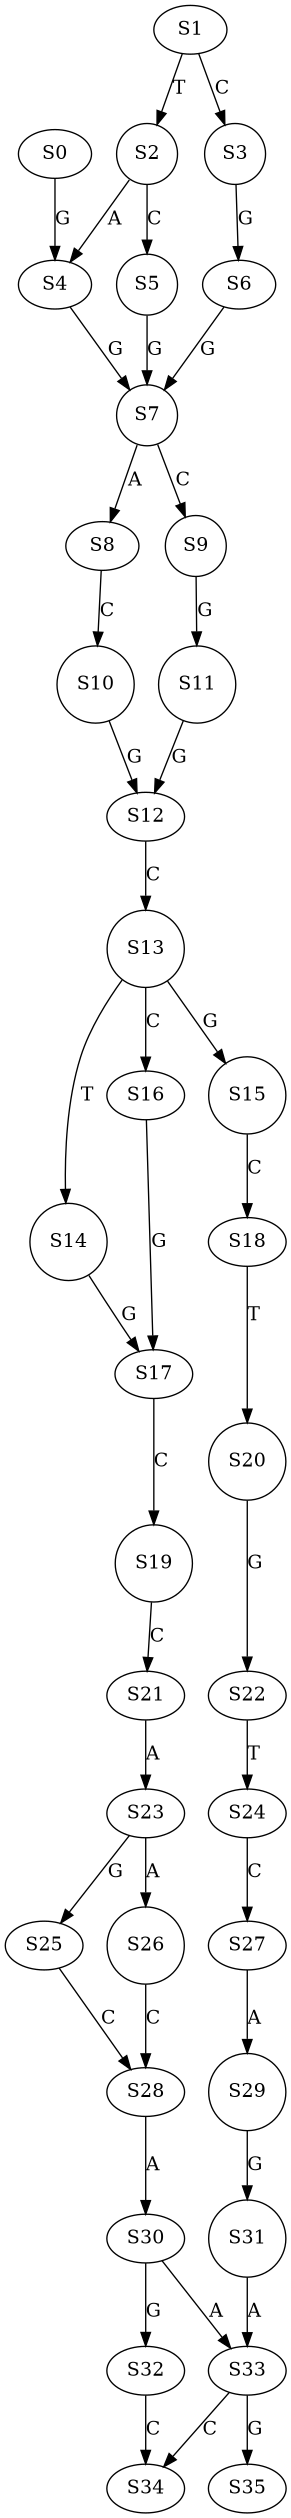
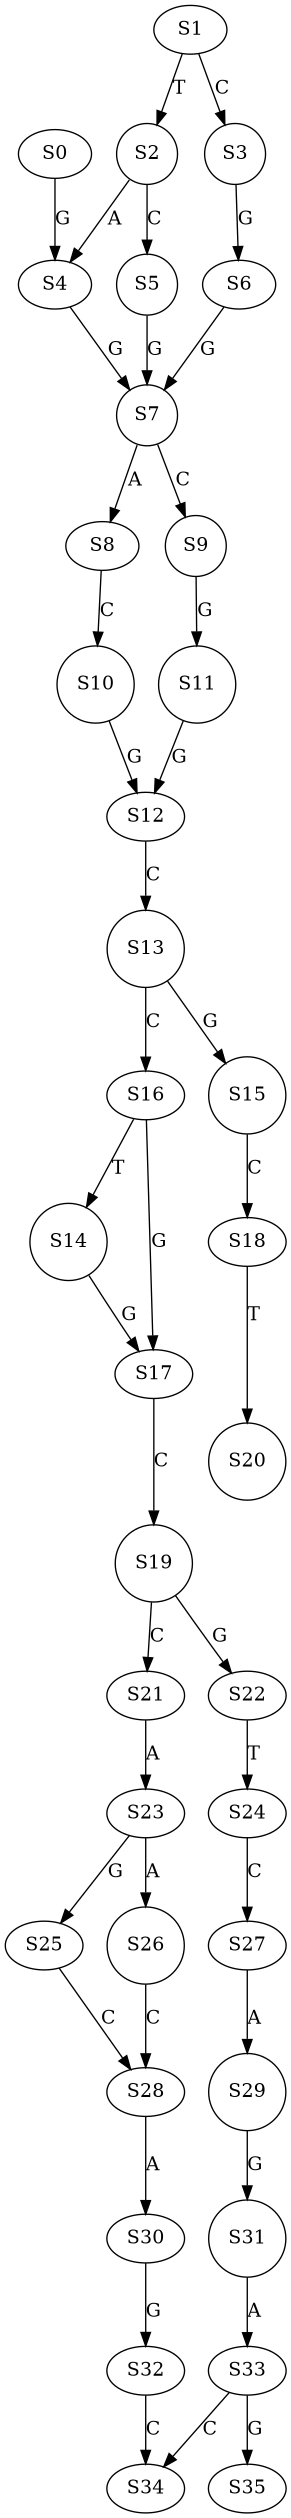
edge "S13" -> "S14": now "S16" -> "S14"
edge "S20" -> "S22": now "S19" -> "S22"
edge "S30" -> "S33": removed, label "A"
